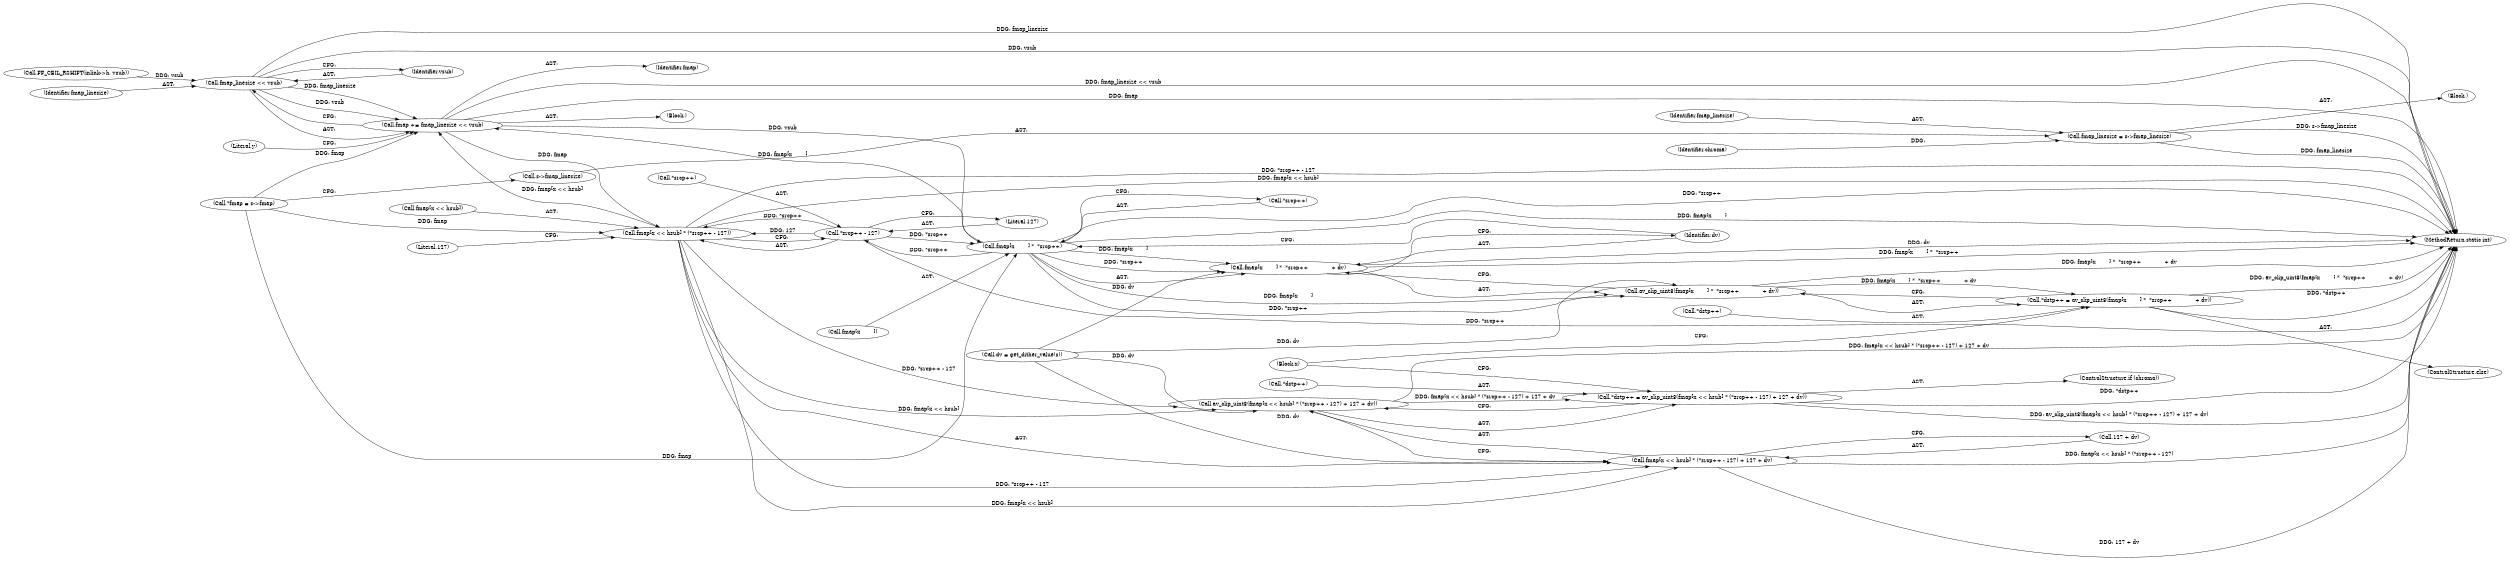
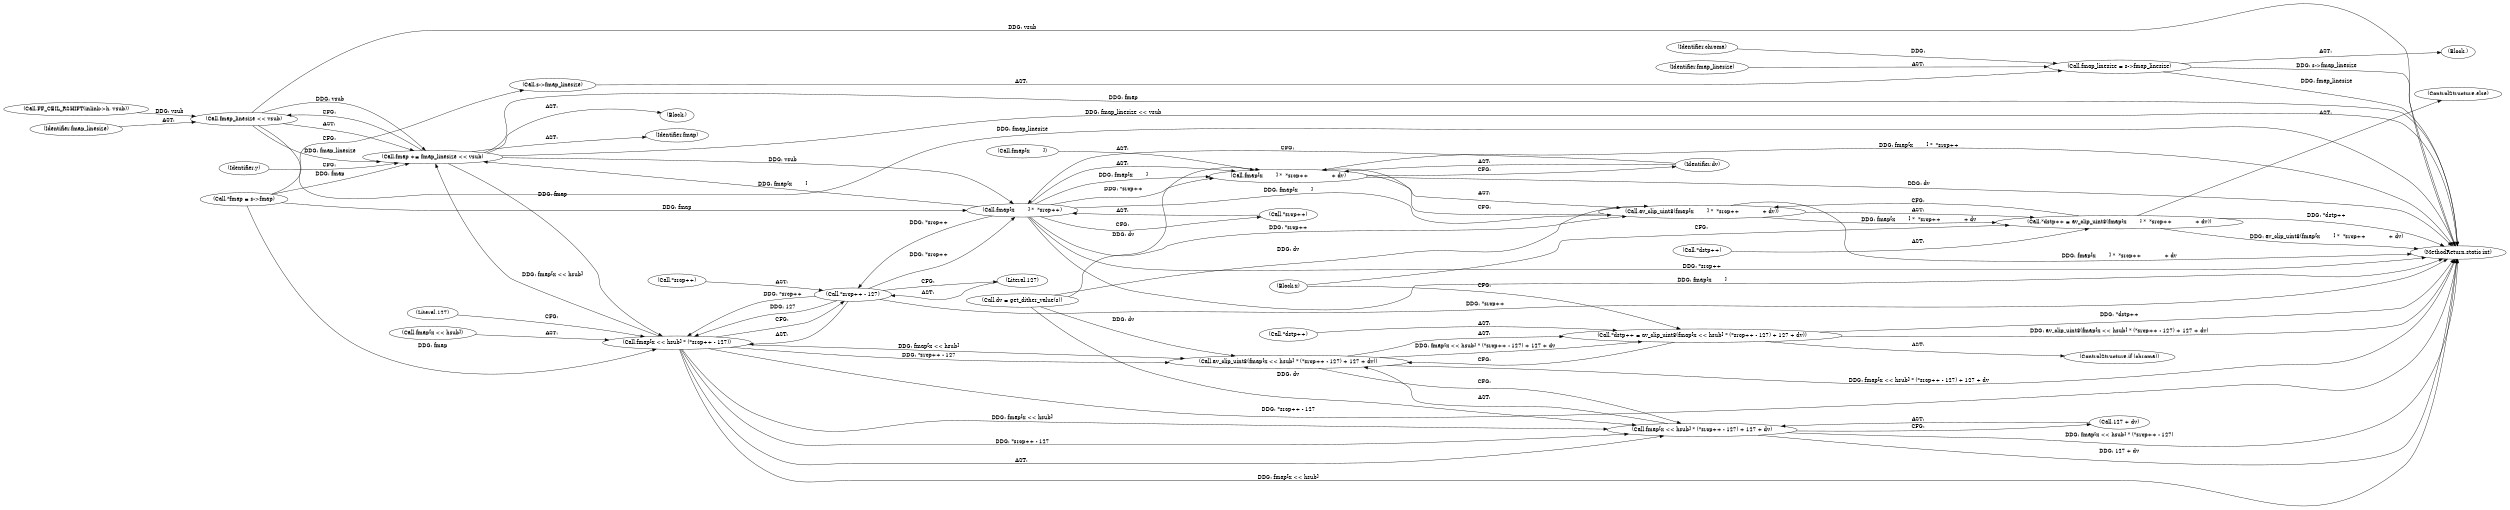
node "(Identifier,vsub)": removed
node "(Literal,y)": label "(Literal,y)" -> "(Identifier,y)"
edge "(Call,fmap[x        ])" -> "(Call,fmap[x        ] *  *srcp++)": now "(Call,fmap[x        ])" -> "(Call,fmap[x        ] *  *srcp++              + dv)"
